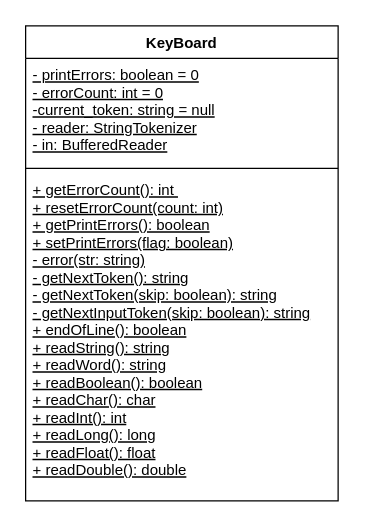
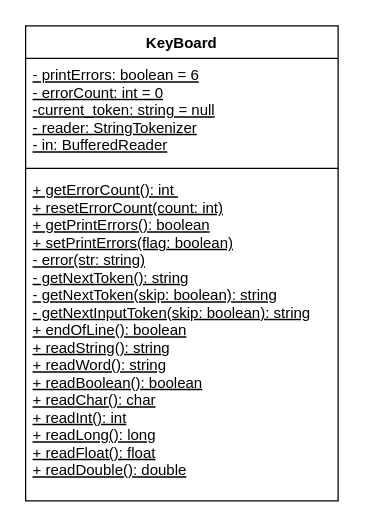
node "- printErrors: boolean = 0 - errorCount: int = 0 -current_token: string = null - reader: StringTokenizer - in: BufferedReader": label "- printErrors: boolean = 0 - errorCount: int = 0 -current_token: string = null - reader: StringTokenizer - in: BufferedReader" -> "- printErrors: boolean = 6 - errorCount: int = 0 -current_token: string = null - reader: StringTokenizer - in: BufferedReader"
